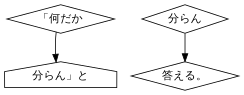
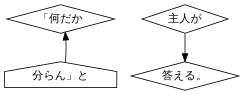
node "分らん": label "分らん" -> "主人が"
edge "「何だか" -> "分らん」と": reversed
